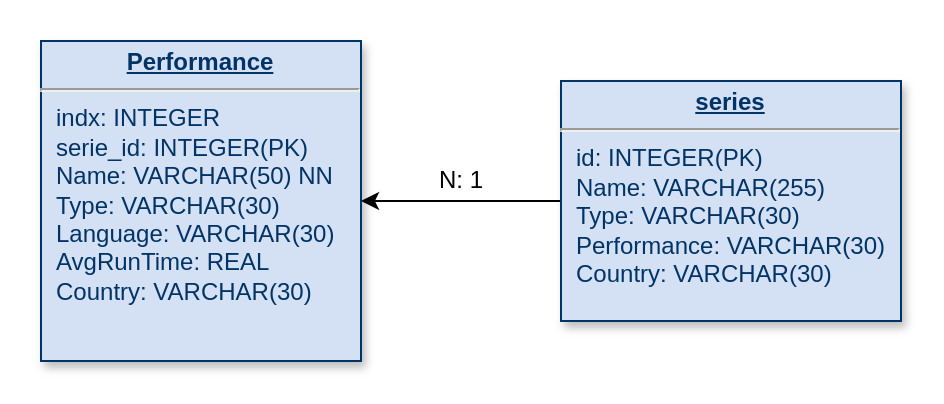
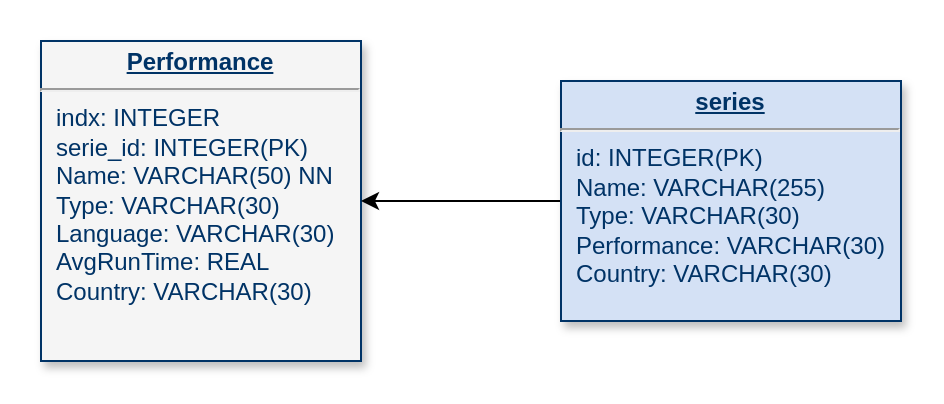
node "N: 1": removed
node "Performance indx: INTEGER serie_id: INTEGER(PK) Name: VARCHAR(50) NN Type: VARCHAR(30) Language: VARCHAR(30) AvgRunTime: REAL Country: VARCHAR(30)": fillcolor #d4e1f5 -> #f5f5f5
